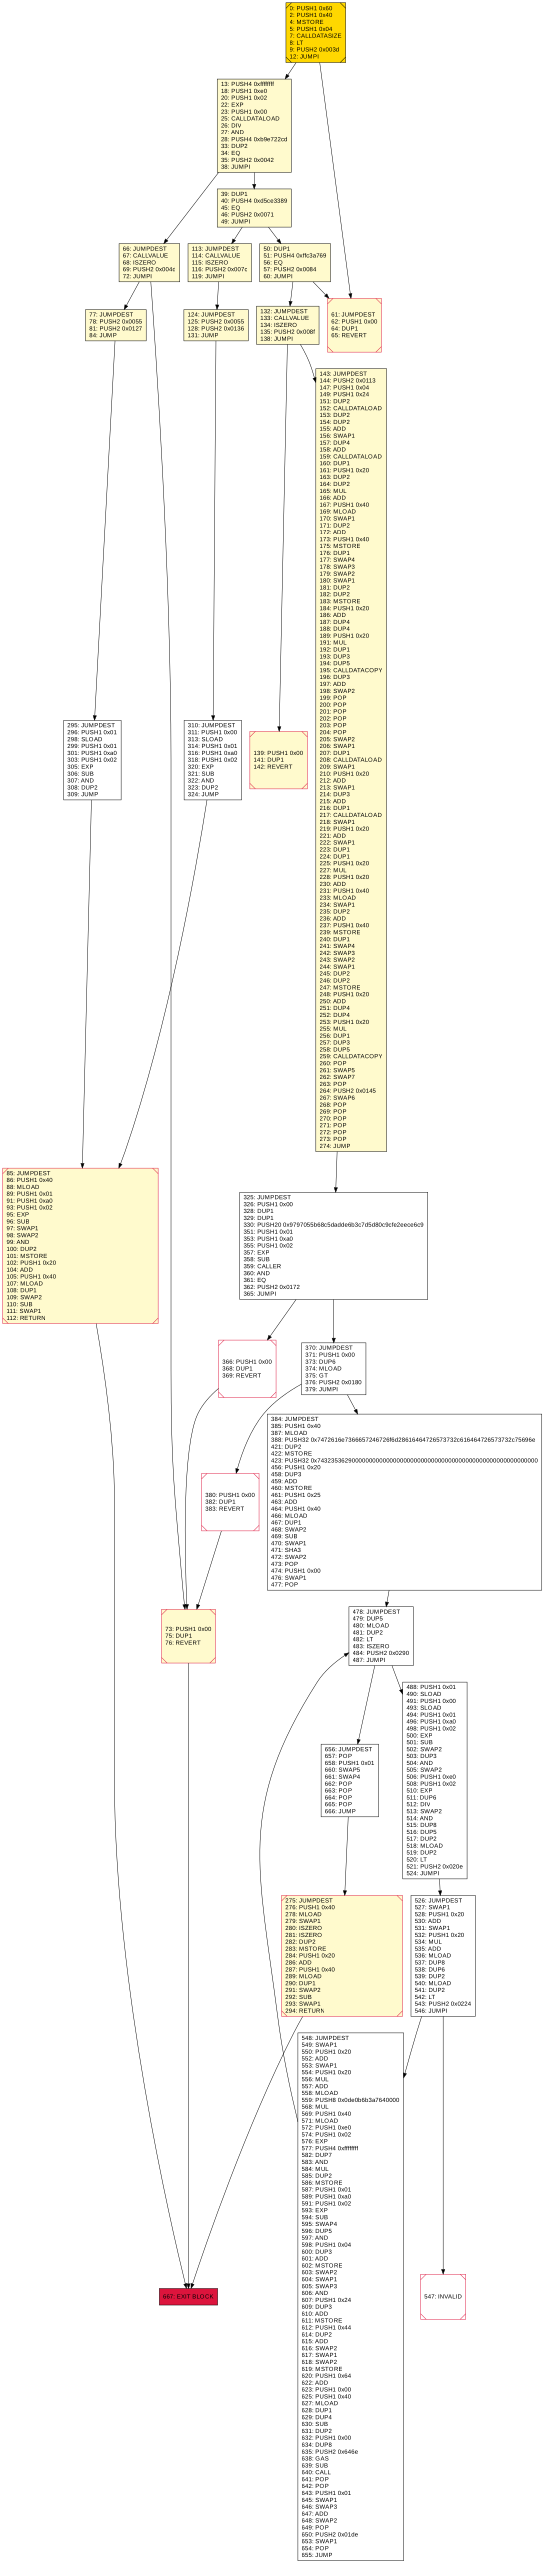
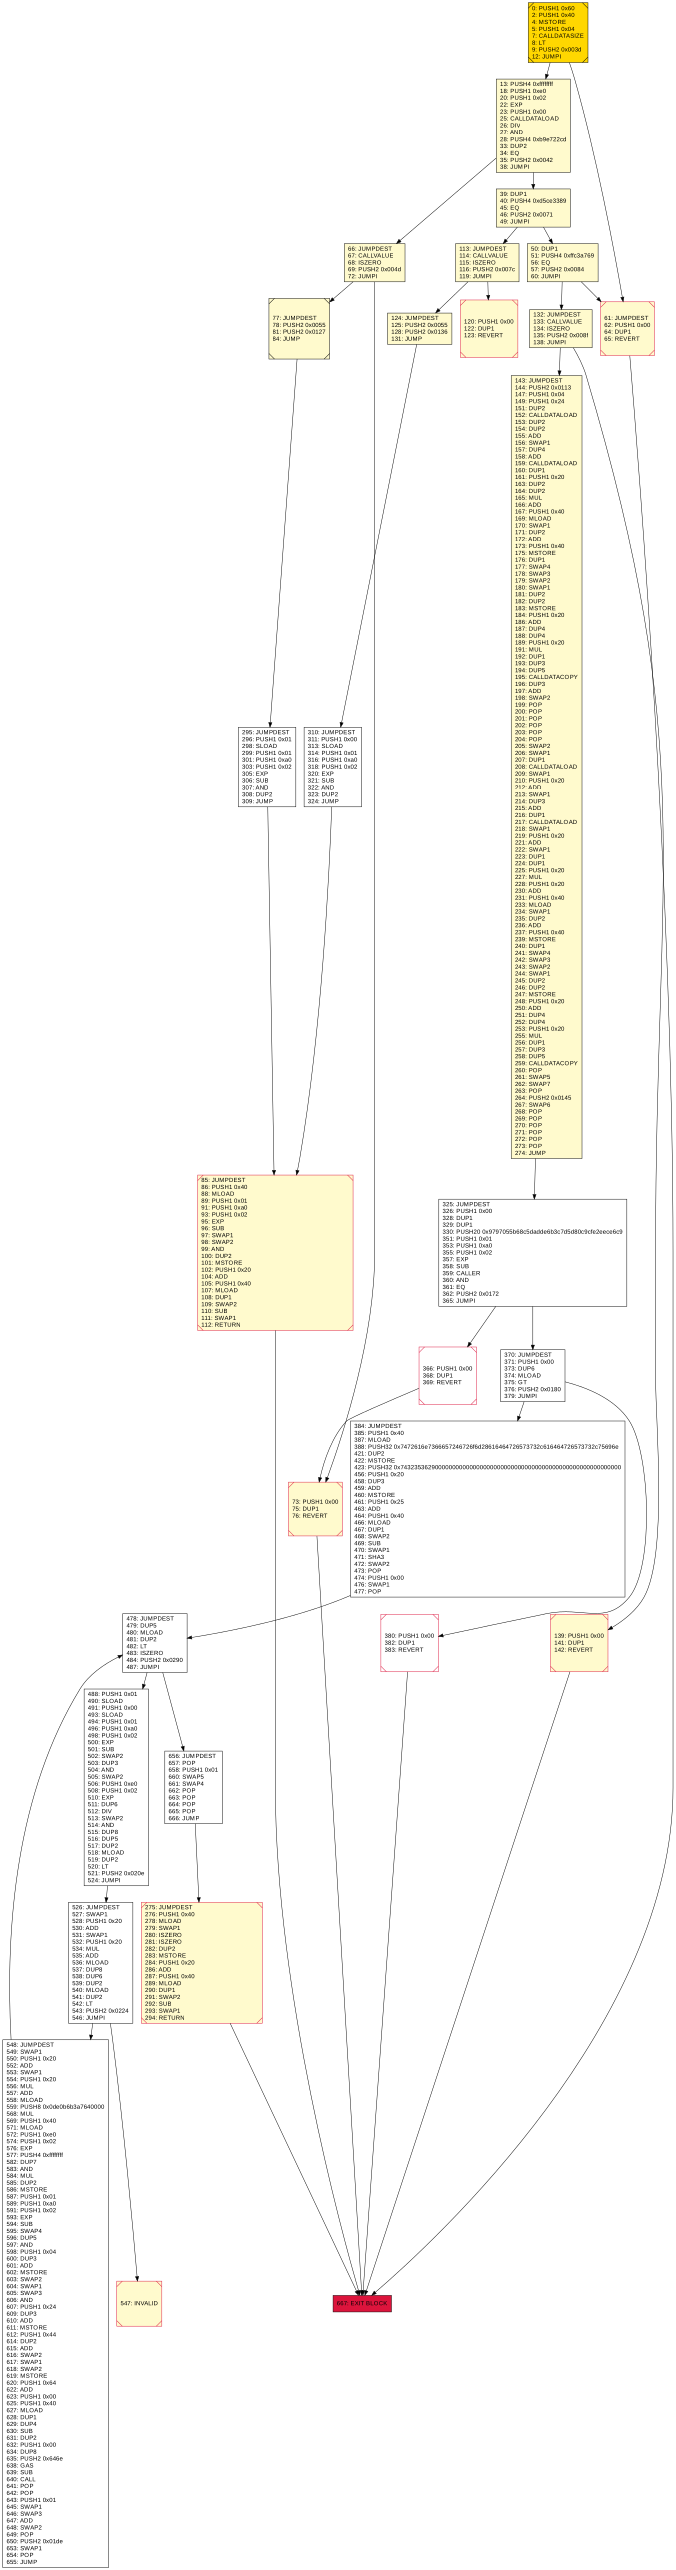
node "77: JUMPDEST 78: PUSH2 0x0055 81: PUSH2 0x0127 84: JUMP": shape box -> Msquare
node "120: PUSH1 0x00 122: DUP1 123: REVERT": added
edge "61: JUMPDEST 62: PUSH1 0x00 64: DUP1 65: REVERT" -> "667: EXIT BLOCK": added
edge "380: PUSH1 0x00 382: DUP1 383: REVERT" -> "73: PUSH1 0x00 75: DUP1 76: REVERT": now "380: PUSH1 0x00 382: DUP1 383: REVERT" -> "667: EXIT BLOCK"
edge "139: PUSH1 0x00 141: DUP1 142: REVERT" -> "667: EXIT BLOCK": added
node "547: INVALID": fillcolor white -> lemonchiffon
